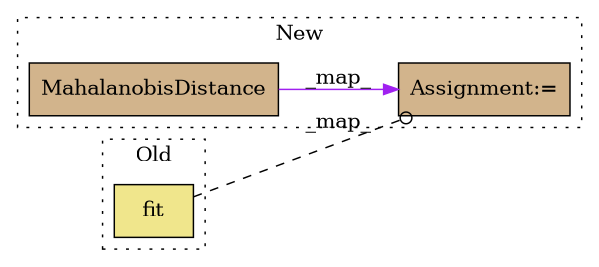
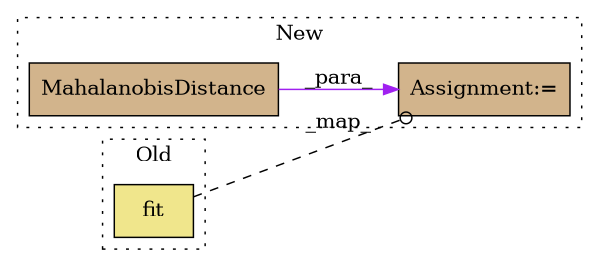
edge "MahalanobisDistance" -> "Assignment:=": label "_map_" -> "_para_"
